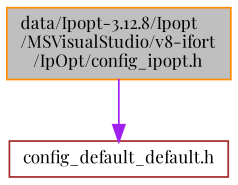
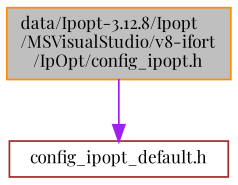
node "config_default_default.h": label "config_default_default.h" -> "config_ipopt_default.h"
